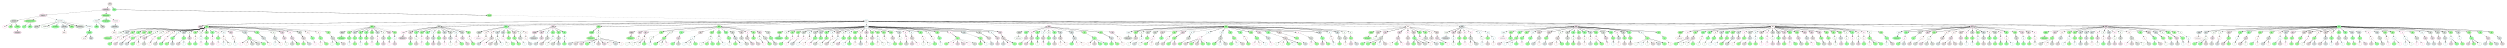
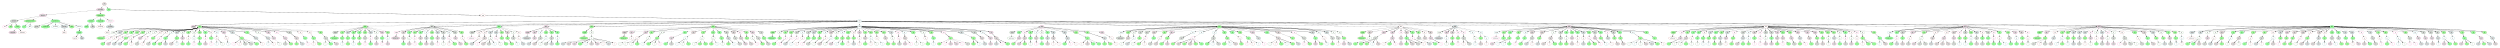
node "body": fillcolor palegreen -> white
edge "body" -> "div3": style dashed -> bold
node "sourceDesc": fillcolor white -> palegreen
node "creation": fillcolor white -> palegreen
node "idno": fillcolor palegreen -> white
node "inspiration": fillcolor white -> palegreen
node "structure": fillcolor palegreen -> white
node "permalien": removed
node "language": added
node "forename": added
